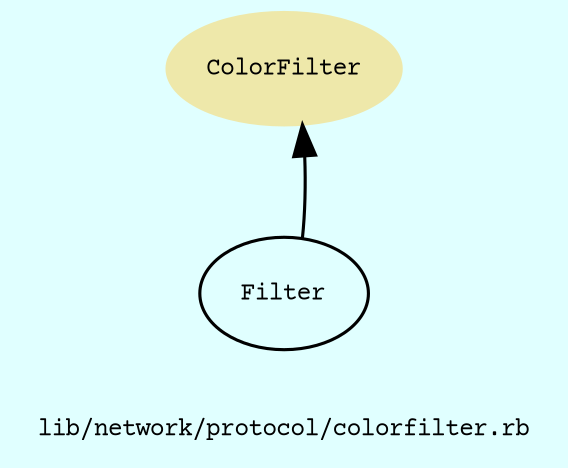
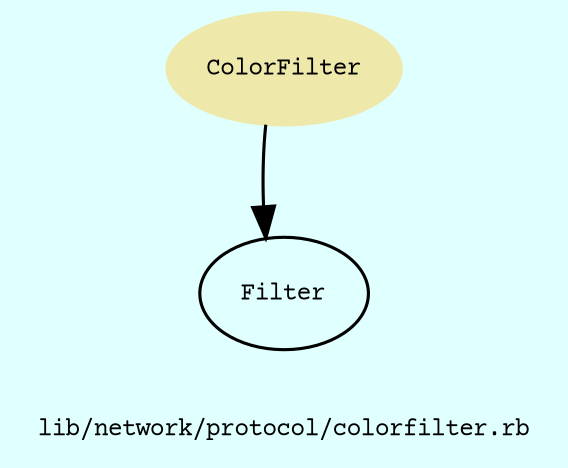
edge "Filter" -> "ColorFilter": reversed
